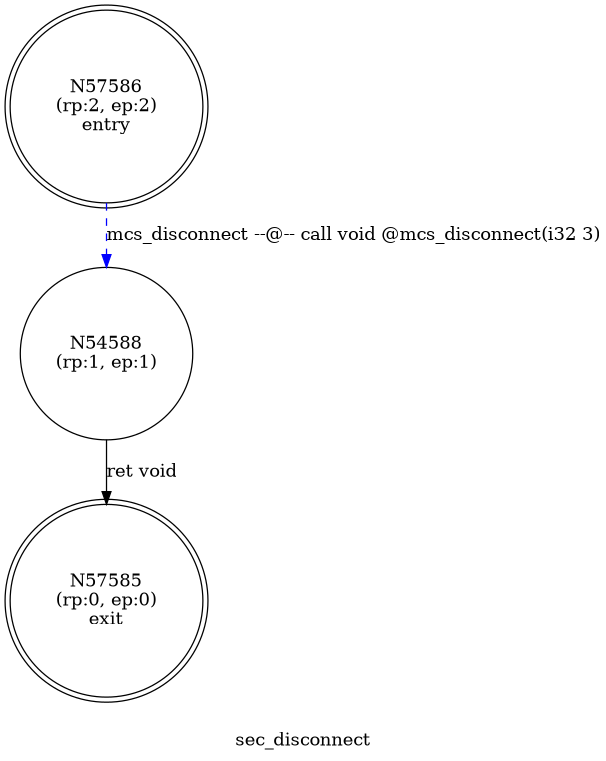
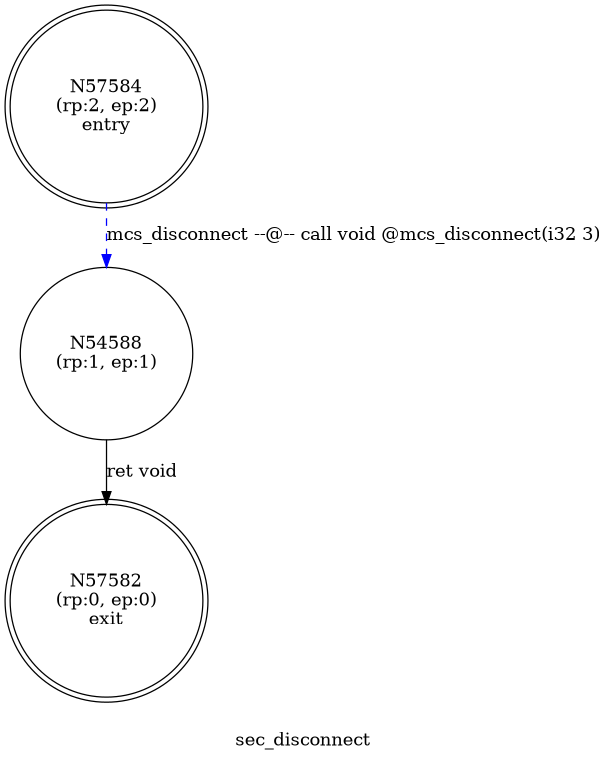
node "N57586 (rp:2, ep:2) entry": label "N57586 (rp:2, ep:2) entry" -> "N57584 (rp:2, ep:2) entry"
node "N57585 (rp:0, ep:0) exit": label "N57585 (rp:0, ep:0) exit" -> "N57582 (rp:0, ep:0) exit"
